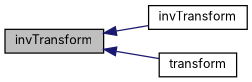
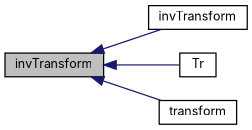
node "Tr": added
